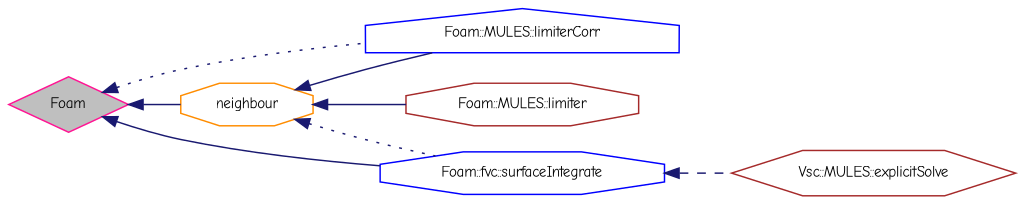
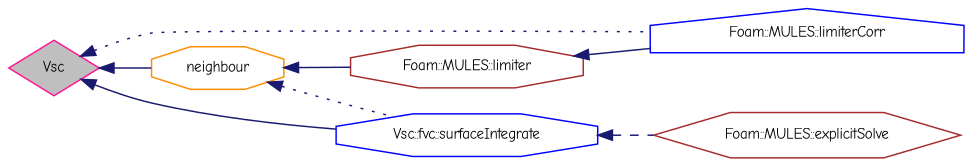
edge "Foam::MULES::limiterCorr" -> "neighbour": now "Foam::MULES::limiterCorr" -> "Foam::MULES::limiter"
node "Foam": label "Foam" -> "Vsc"
node "Foam::fvc::surfaceIntegrate": label "Foam::fvc::surfaceIntegrate" -> "Vsc::fvc::surfaceIntegrate"
node "Vsc::MULES::explicitSolve": label "Vsc::MULES::explicitSolve" -> "Foam::MULES::explicitSolve"
